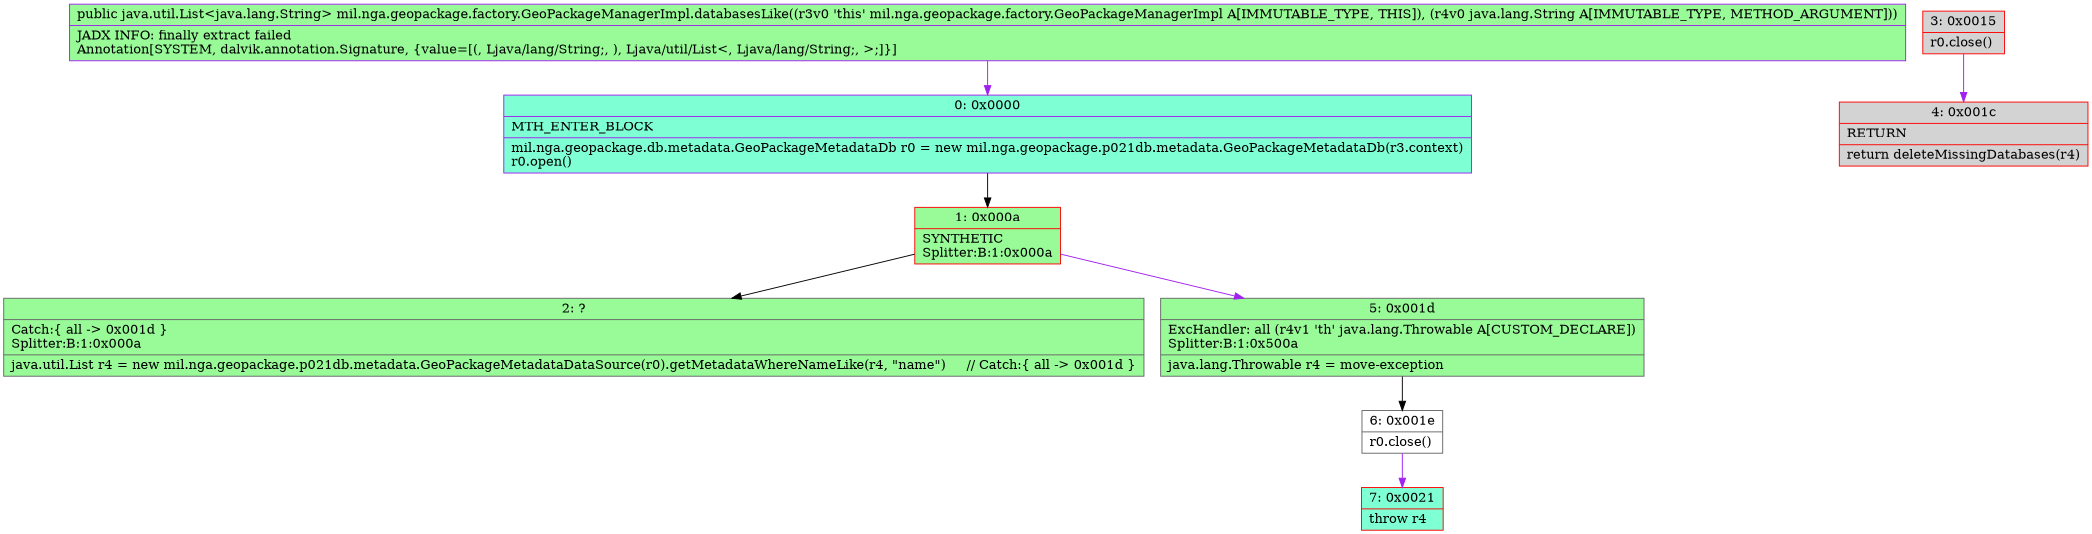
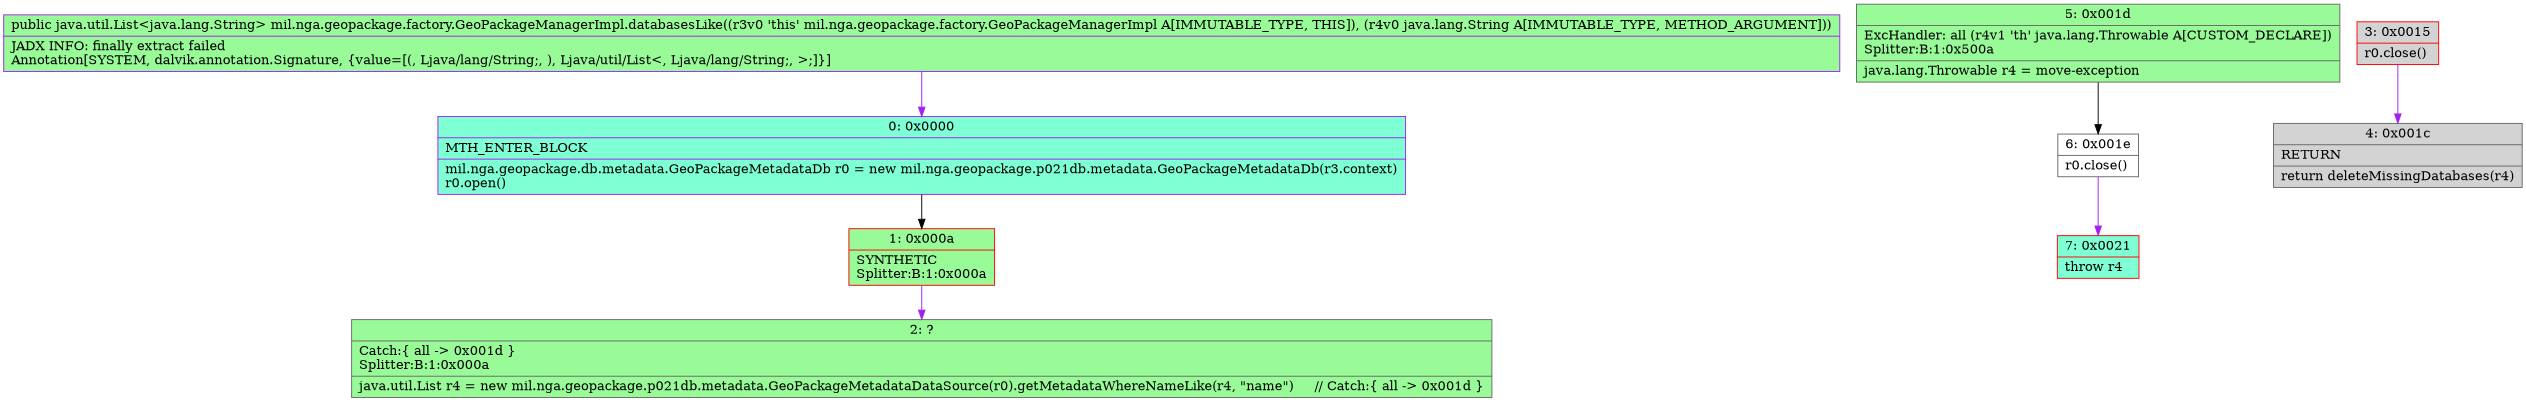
node "4: 0x001c": color red -> gray40
edge "1: 0x000a" -> "2: ?": color black -> purple
edge "1: 0x000a" -> "5: 0x001d": removed
